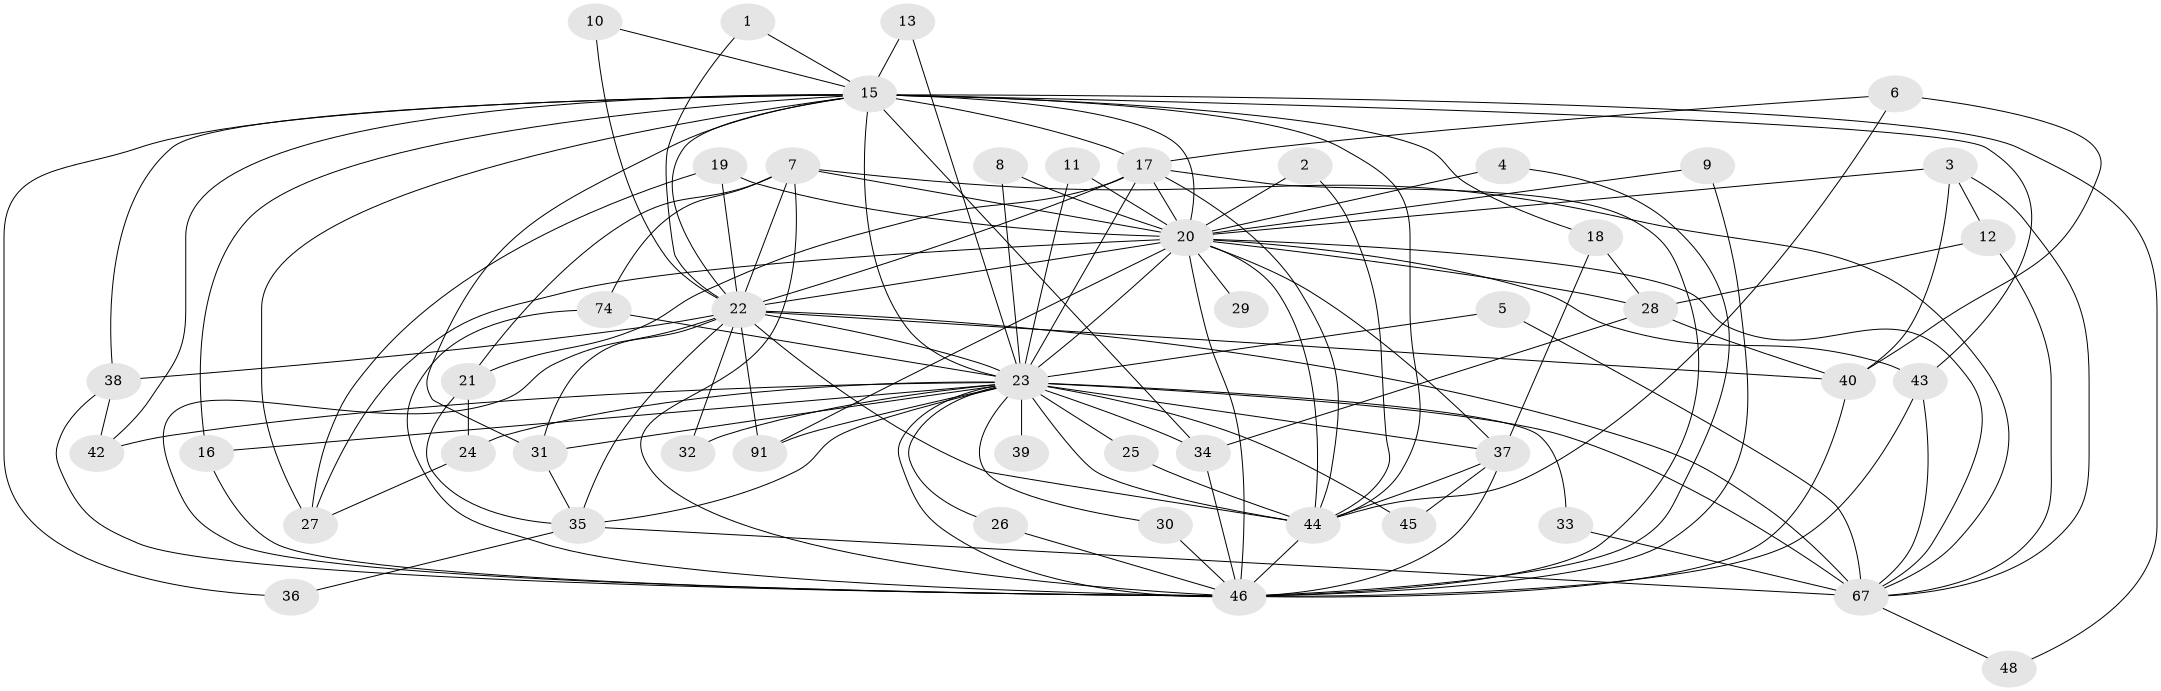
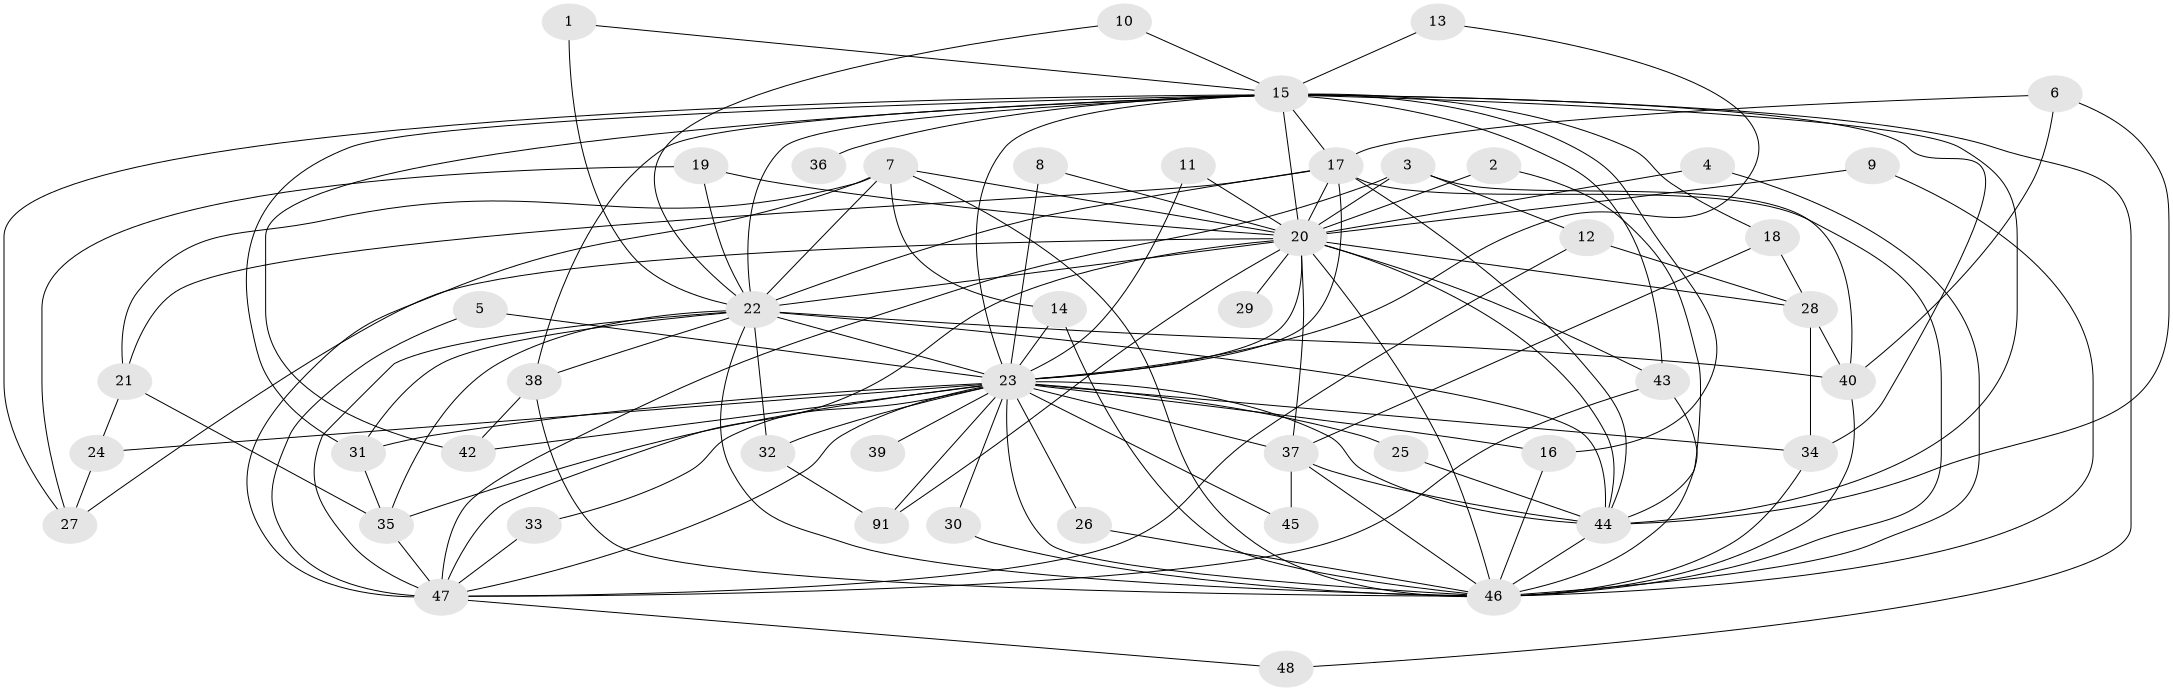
node "74": label "74" -> "14"
edge "22" -- "91": now "32" -- "91"
edge "35" -- "36": removed
node "67": label "67" -> "47"
